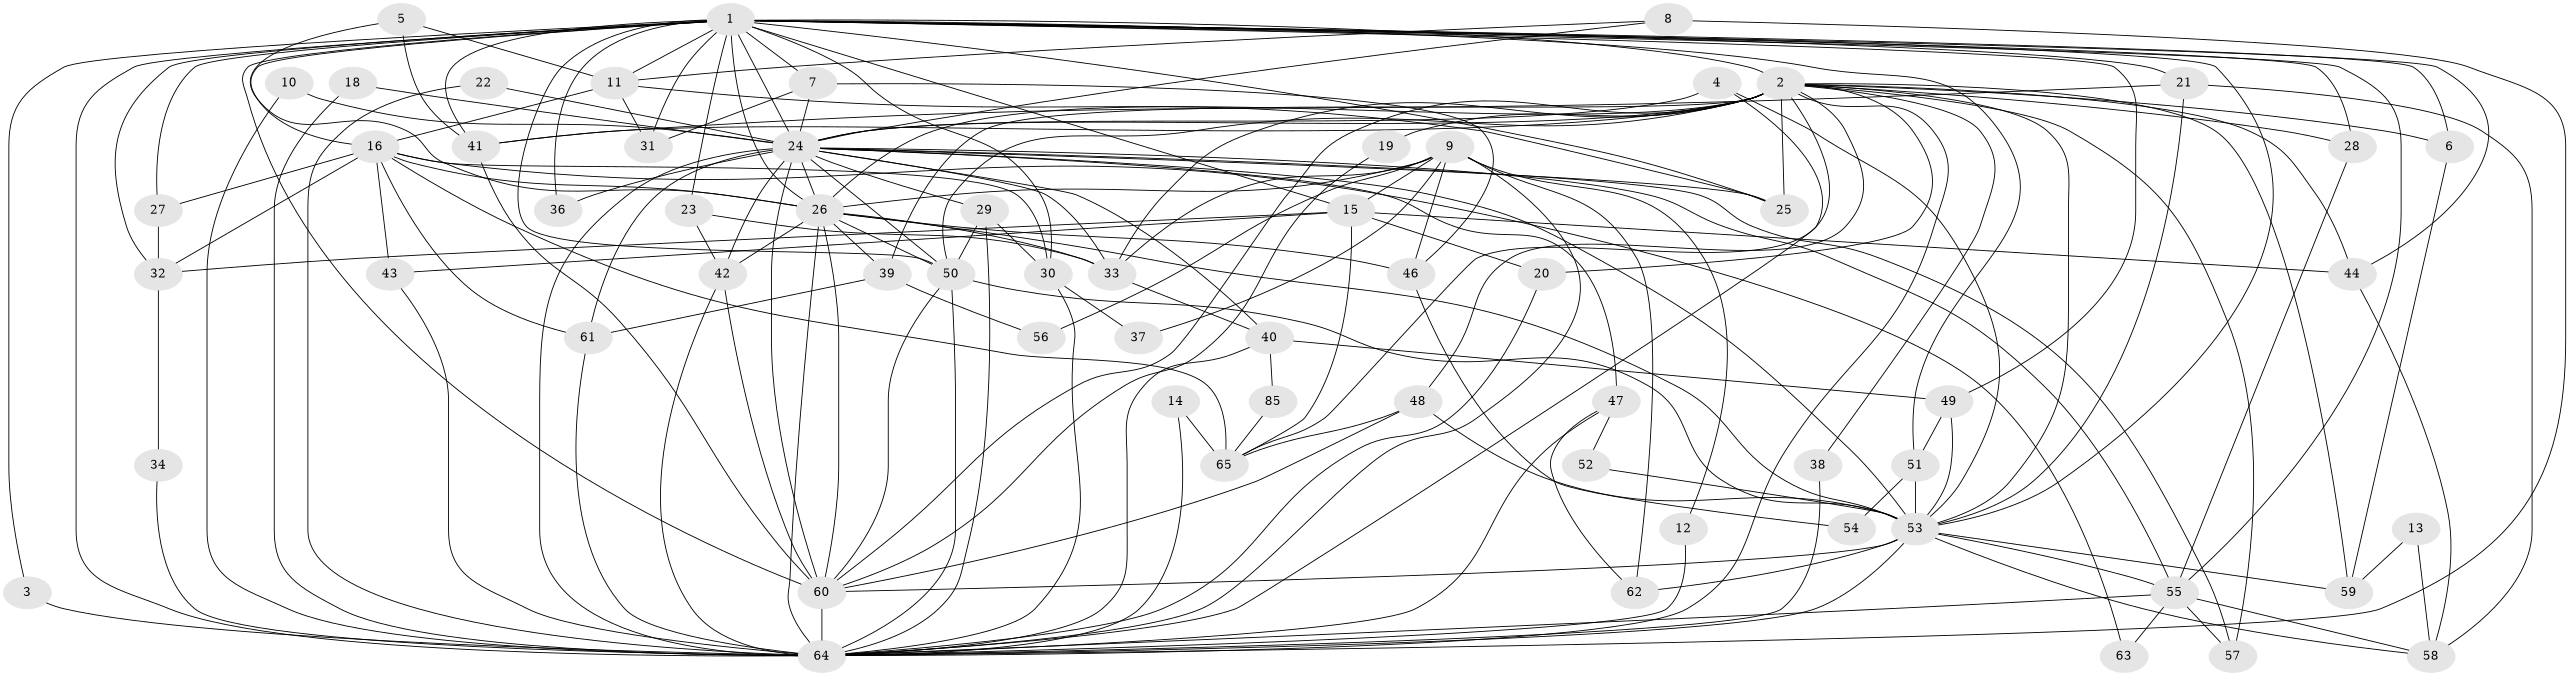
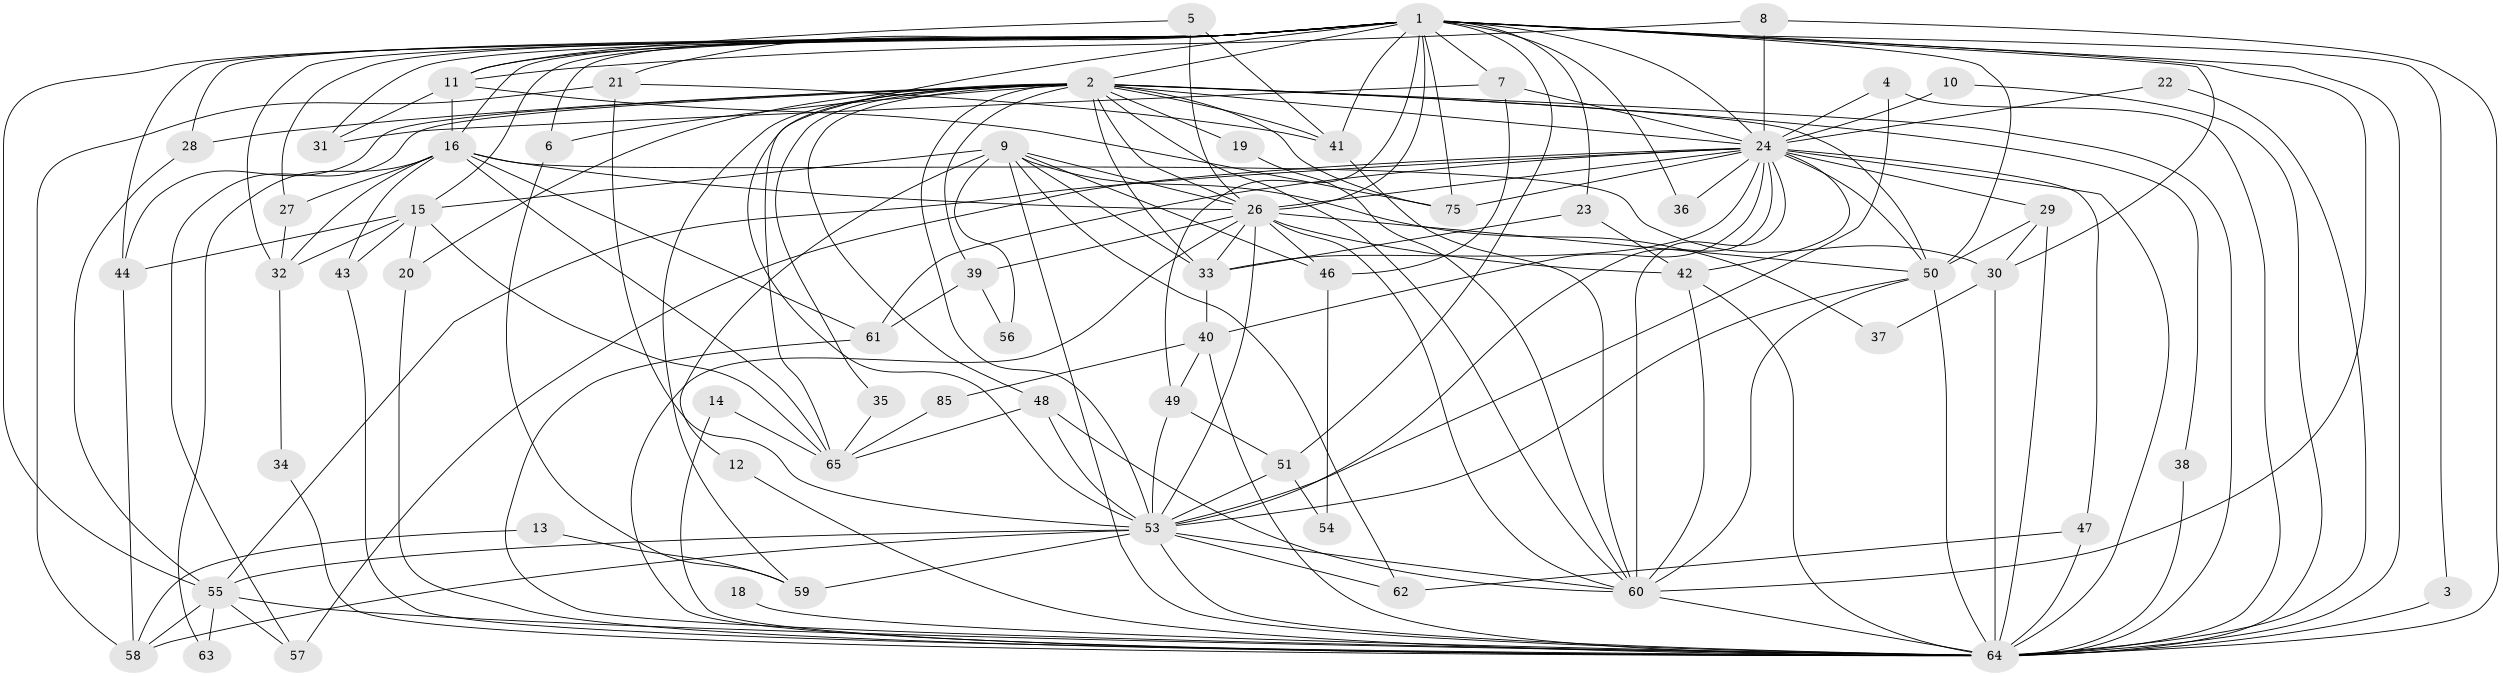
edge "18" -- "24": removed
node "25": label "25" -> "75"
node "35": added
node "52": removed
